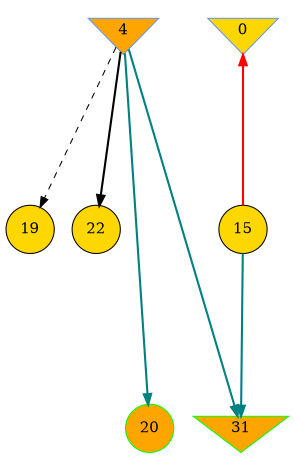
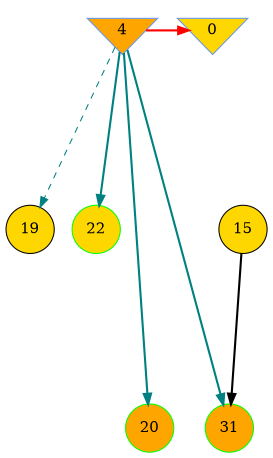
edge "4" -> "19": color black -> teal
edge "4" -> "22": color black -> teal
edge "15" -> "0": now "4" -> "0"
node "22": color black -> green
edge "15" -> "31": color teal -> black
node "31": shape invtriangle -> circle
